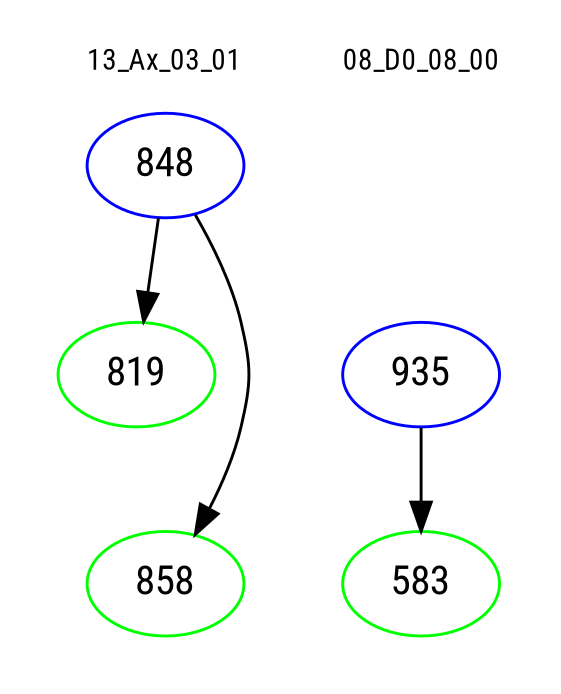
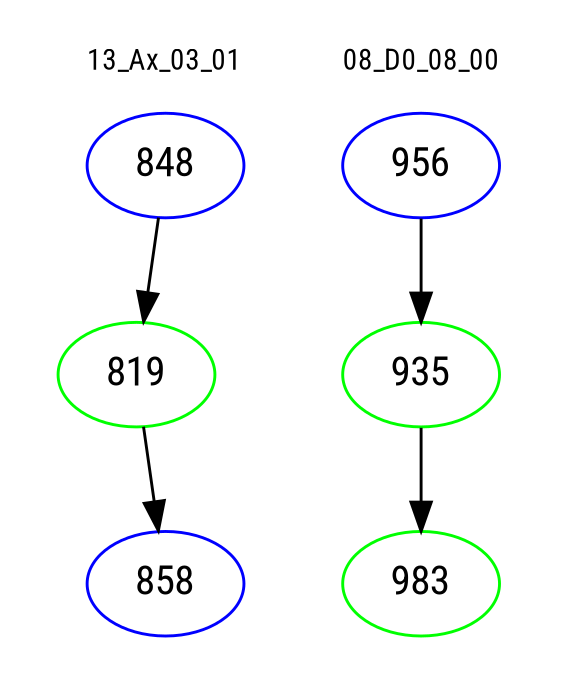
node "956": added
edge "848" -> "858": now "819" -> "858"
node "935": color blue -> green
node "858": color green -> blue
node "583": label "583" -> "983"
